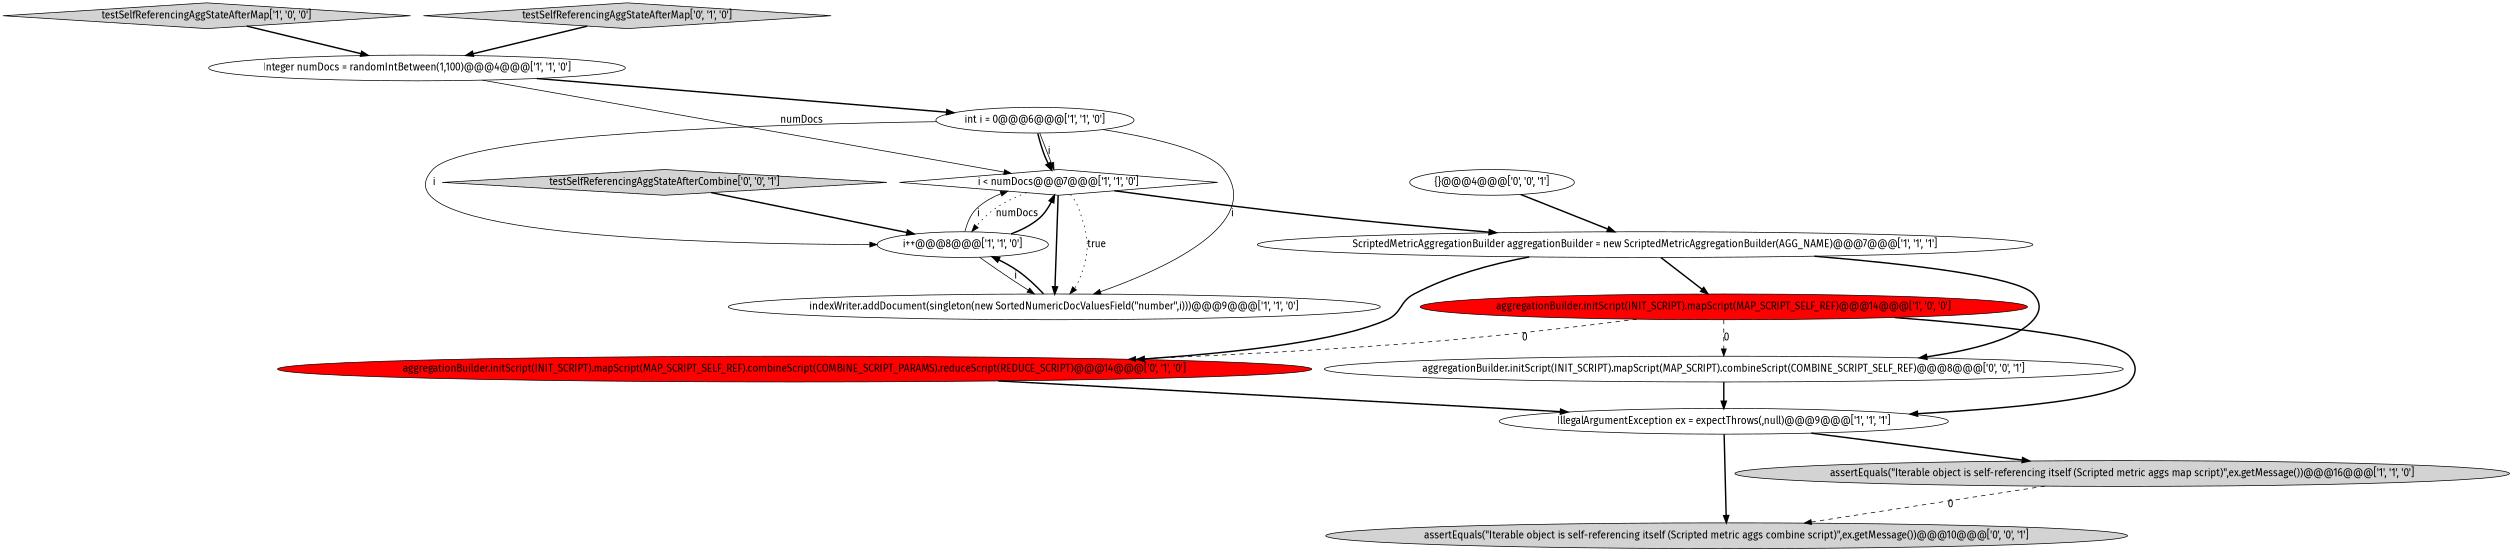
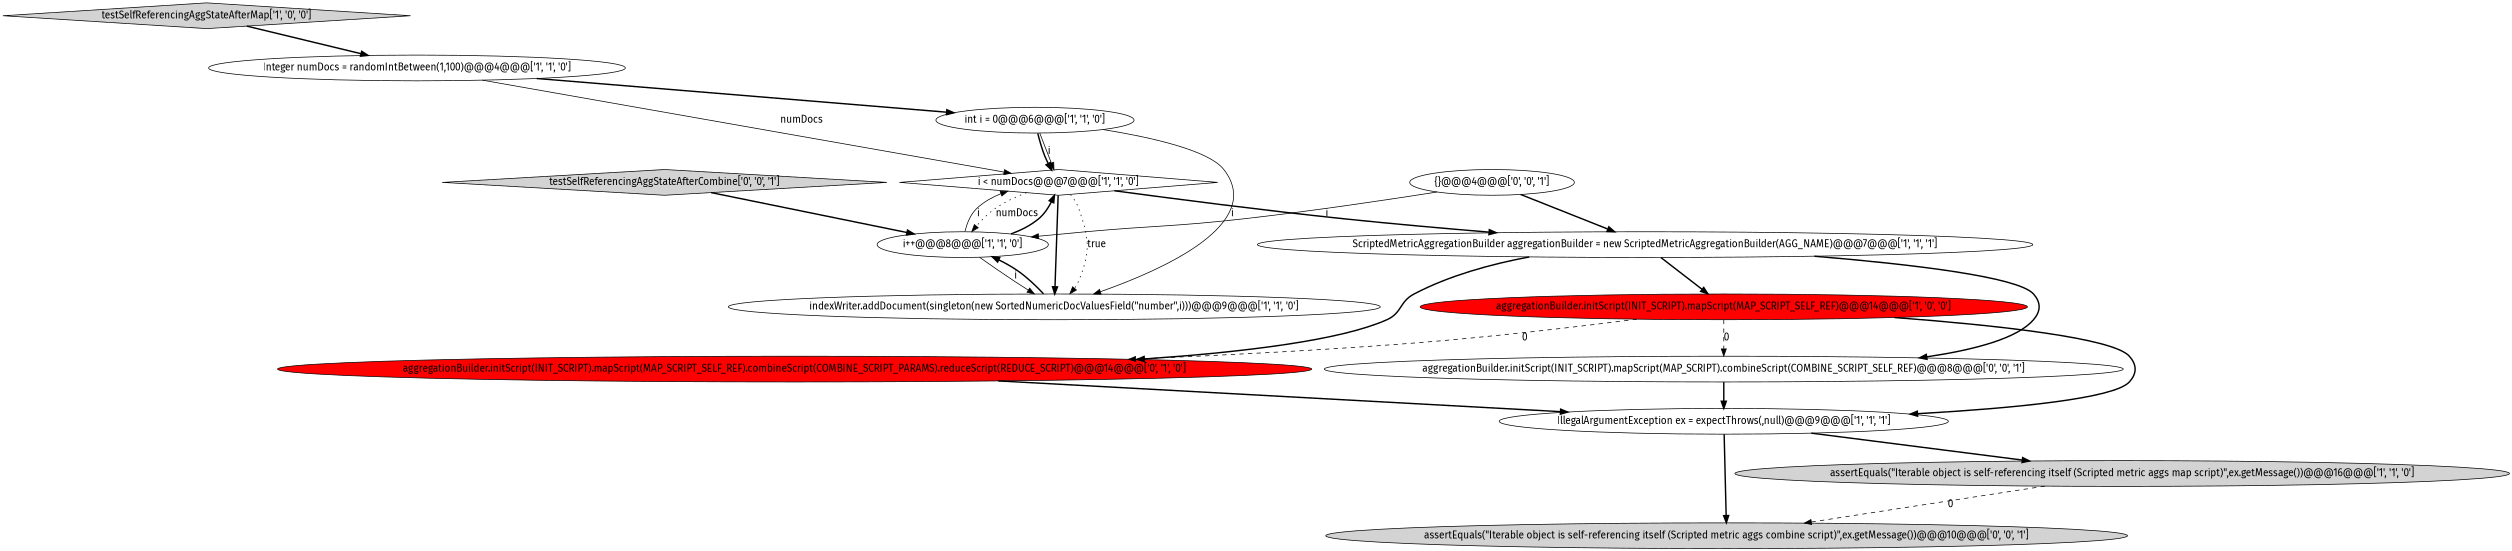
node "testSelfReferencingAggStateAfterMap['0', '1', '0']": removed
edge "int i = 0@@@6@@@['1', '1', '0']" -> "i++@@@8@@@['1', '1', '0']": now "{}@@@4@@@['0', '0', '1']" -> "i++@@@8@@@['1', '1', '0']"
